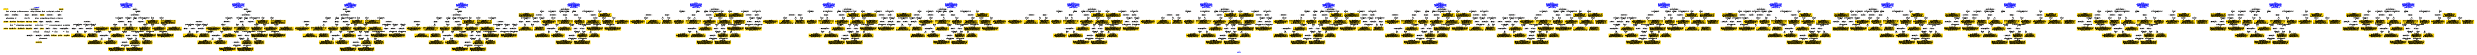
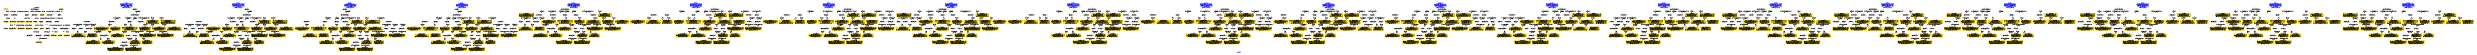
edge "E30_Right1" -> "Object Rights": label "P82a_begin_of_the_begin" -> "P3_has_note"
node "Medium URI": fillcolor gold -> lightgray
